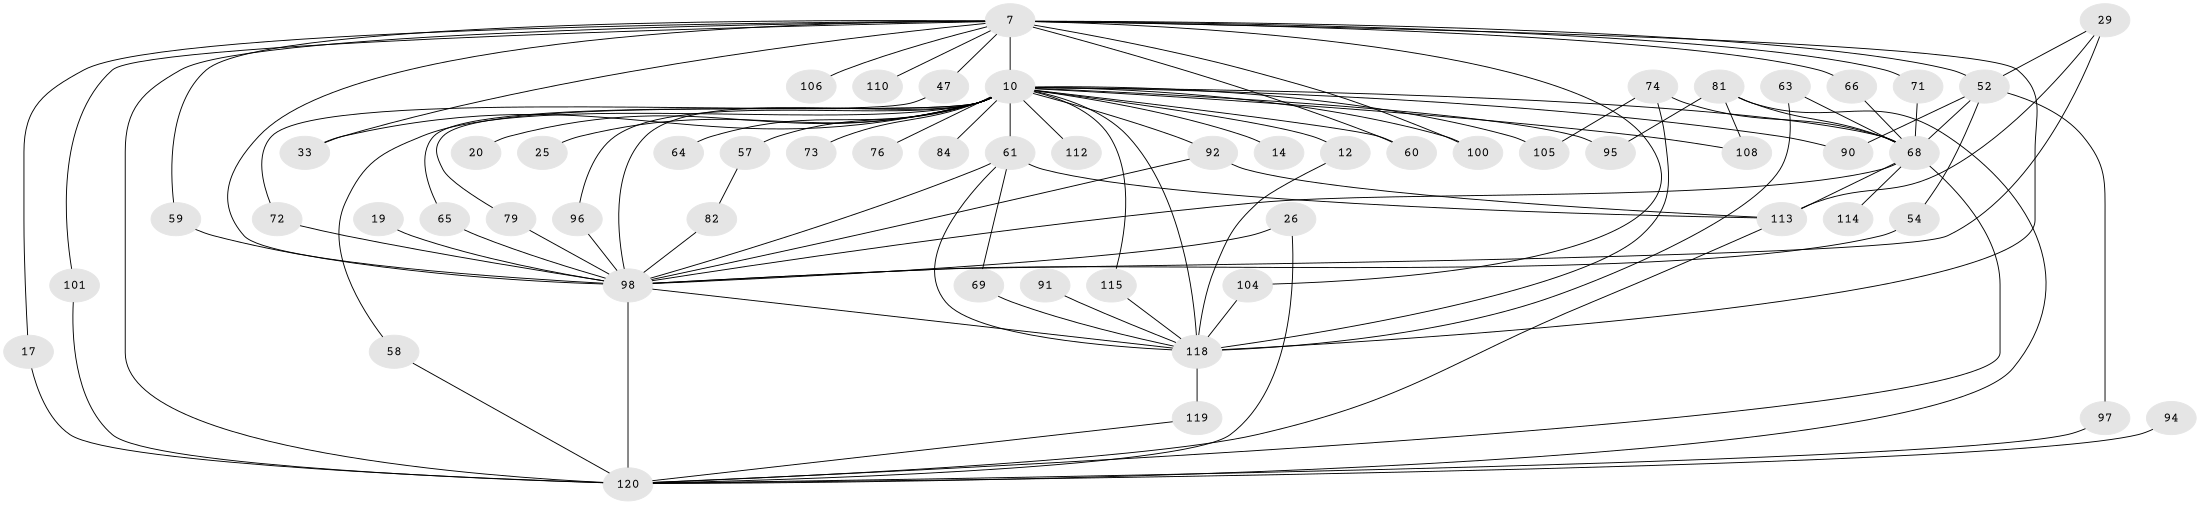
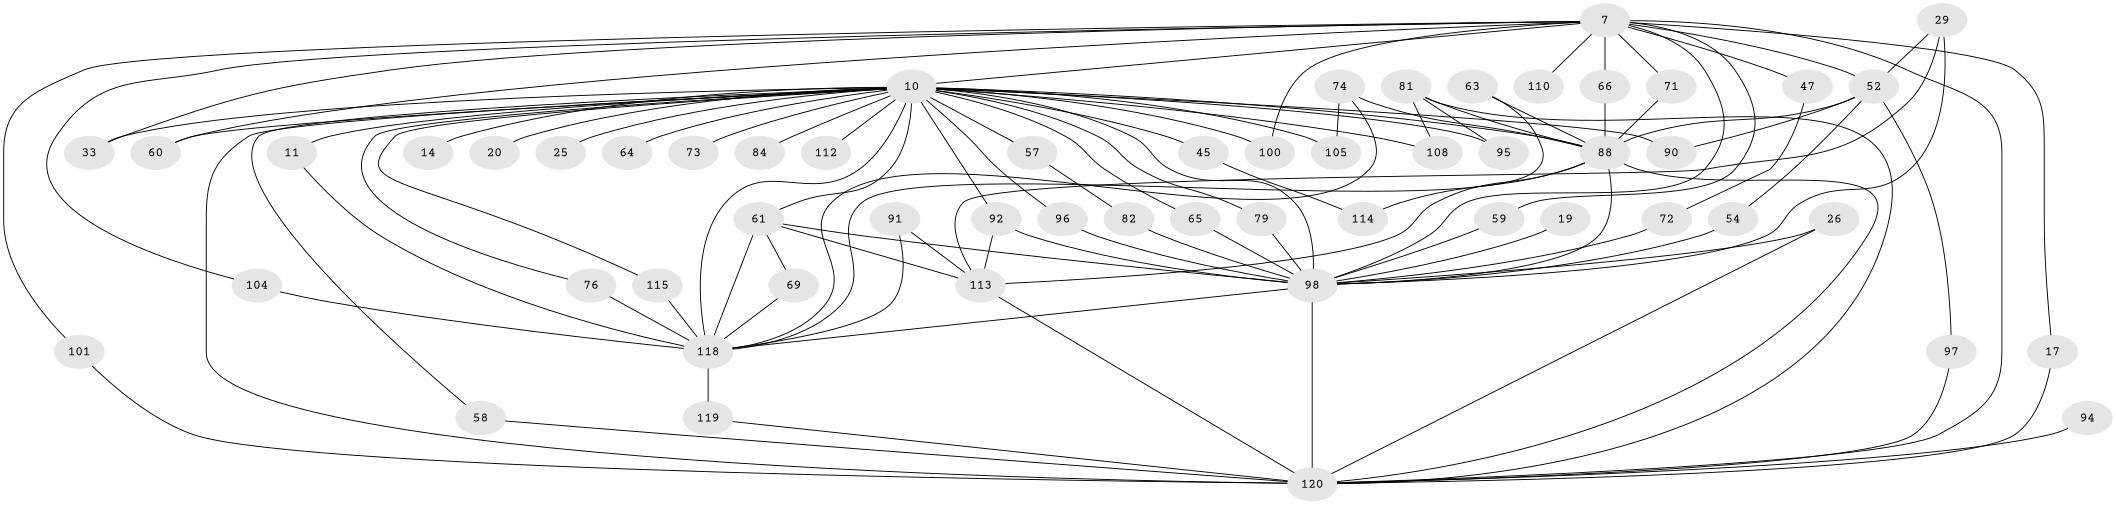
edge "7" -- "118": now "76" -- "118"
node "106": removed
node "45": added
node "12": label "12" -> "11"
node "68": label "68" -> "88"
edge "91" -- "113": added
edge "10" -- "120": added
